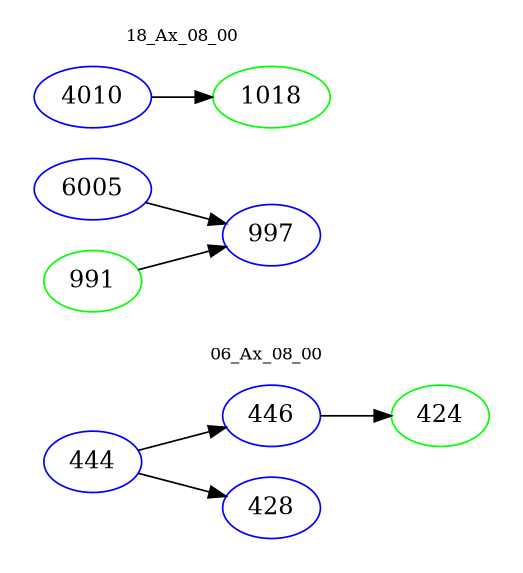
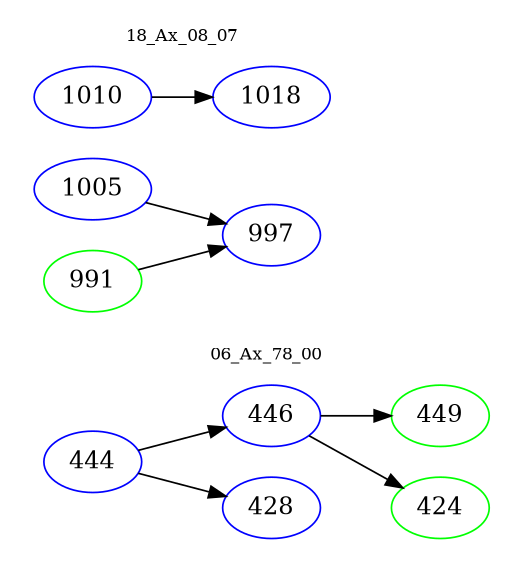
cluster "18_Ax_08_00": label "18_Ax_08_00" -> "18_Ax_08_07"
node "4010": label "4010" -> "1010"
node "1018": color green -> blue
node "6005": label "6005" -> "1005"
cluster "06_Ax_08_00": label "06_Ax_08_00" -> "06_Ax_78_00"
node "449": added
